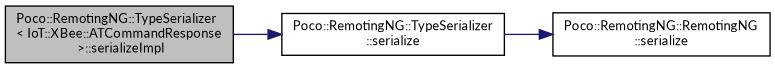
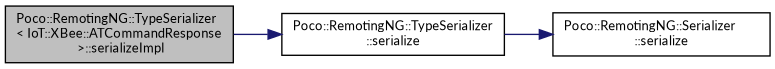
node "Poco::RemotingNG::RemotingNG ::serialize": label "Poco::RemotingNG::RemotingNG ::serialize" -> "Poco::RemotingNG::Serializer ::serialize"
